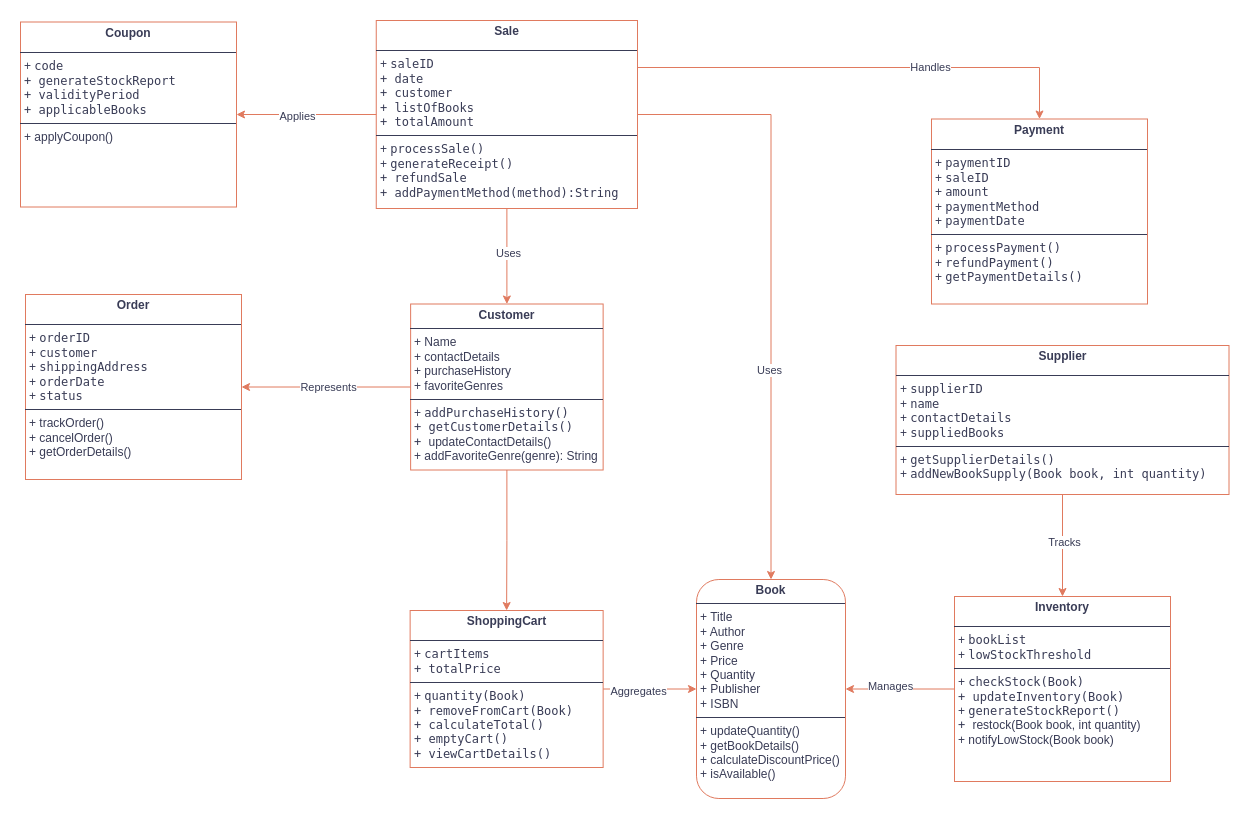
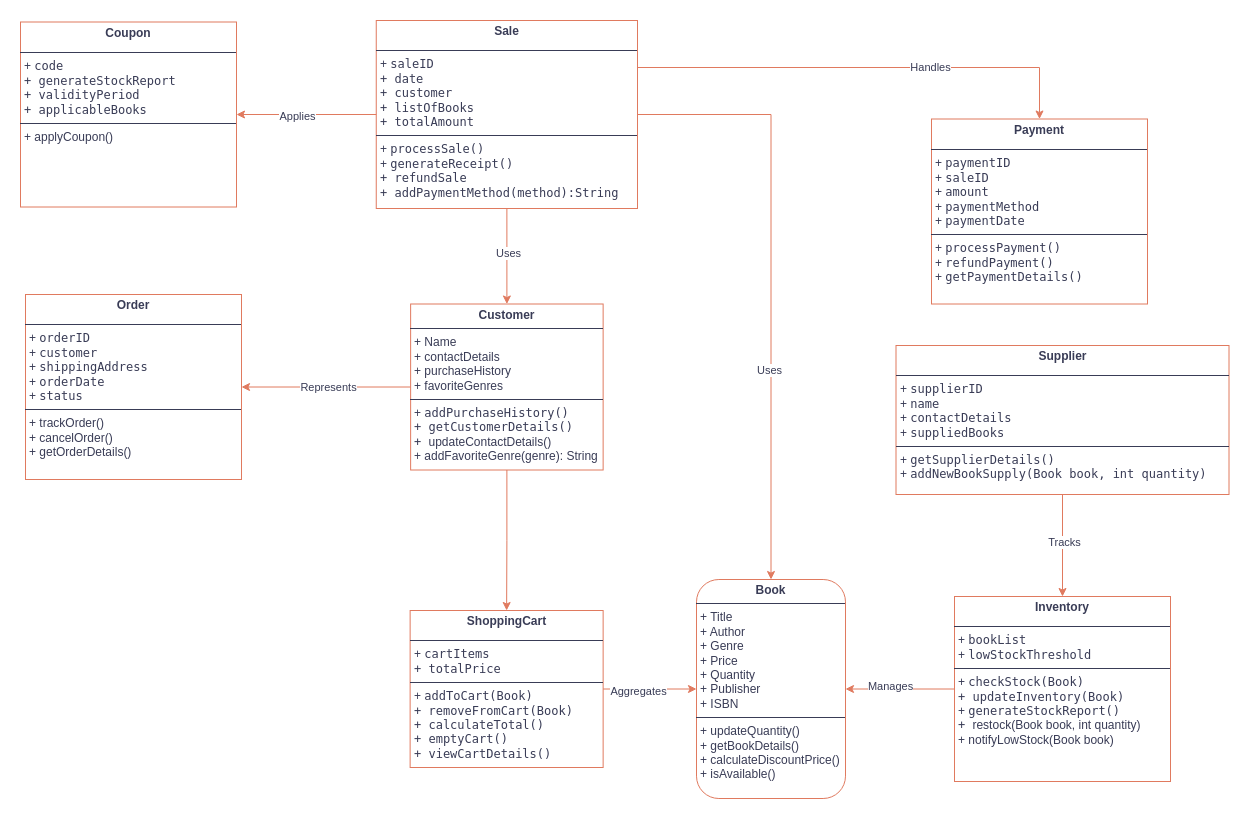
node "ShoppingCart + cartItems + totalPrice + quantity(Book) + removeFromCart(Book) + calculateTotal() + emptyCart() + viewCartDetails()": label "ShoppingCart + cartItems + totalPrice + quantity(Book) + removeFromCart(Book) + calculateTotal() + emptyCart() + viewCartDetails()" -> "ShoppingCart + cartItems + totalPrice + addToCart(Book) + removeFromCart(Book) + calculateTotal() + emptyCart() + viewCartDetails()"
